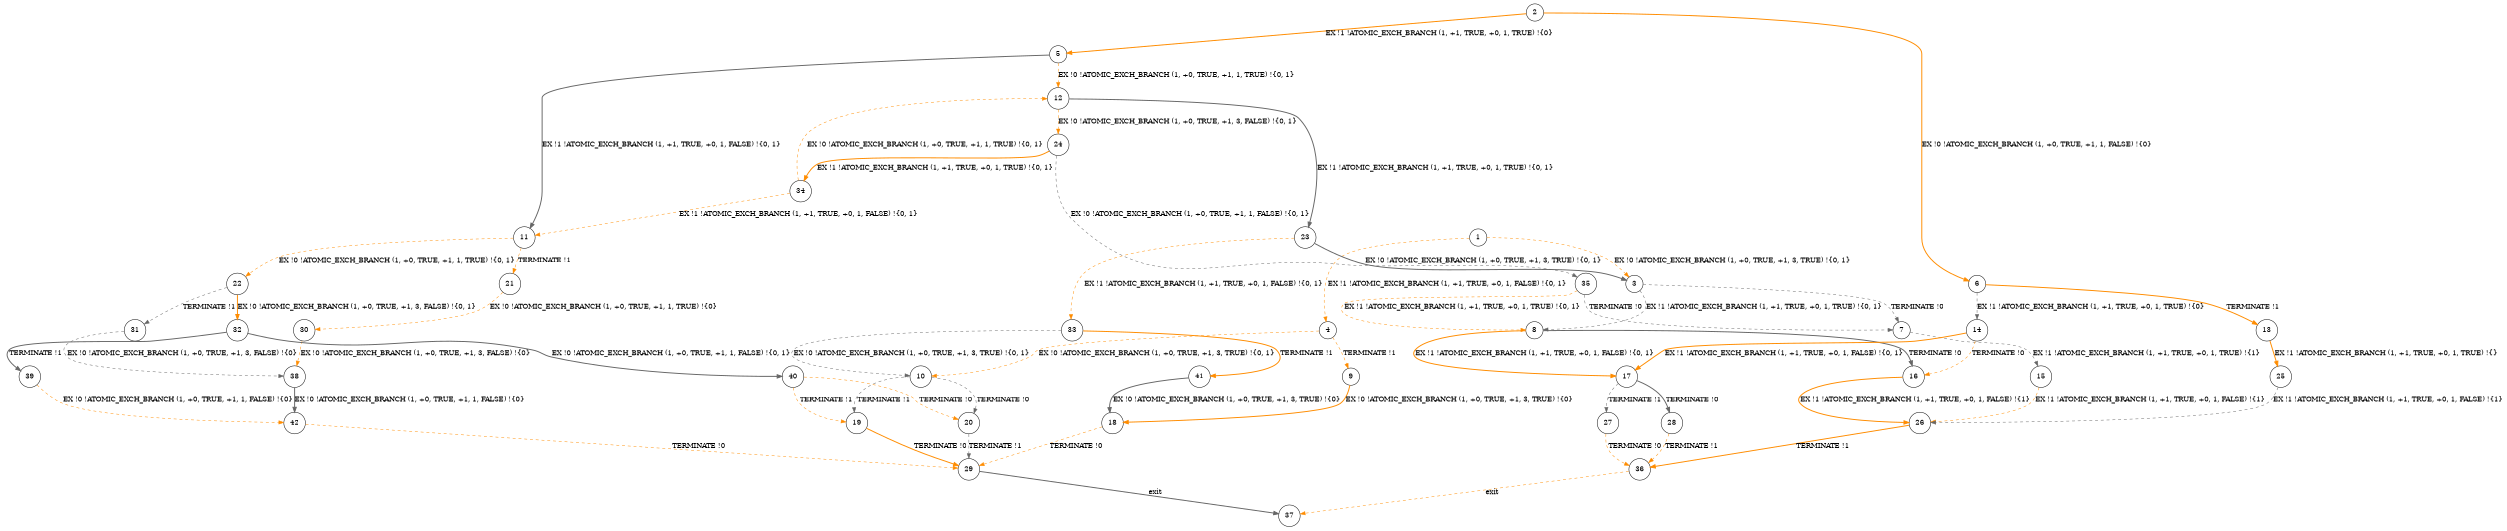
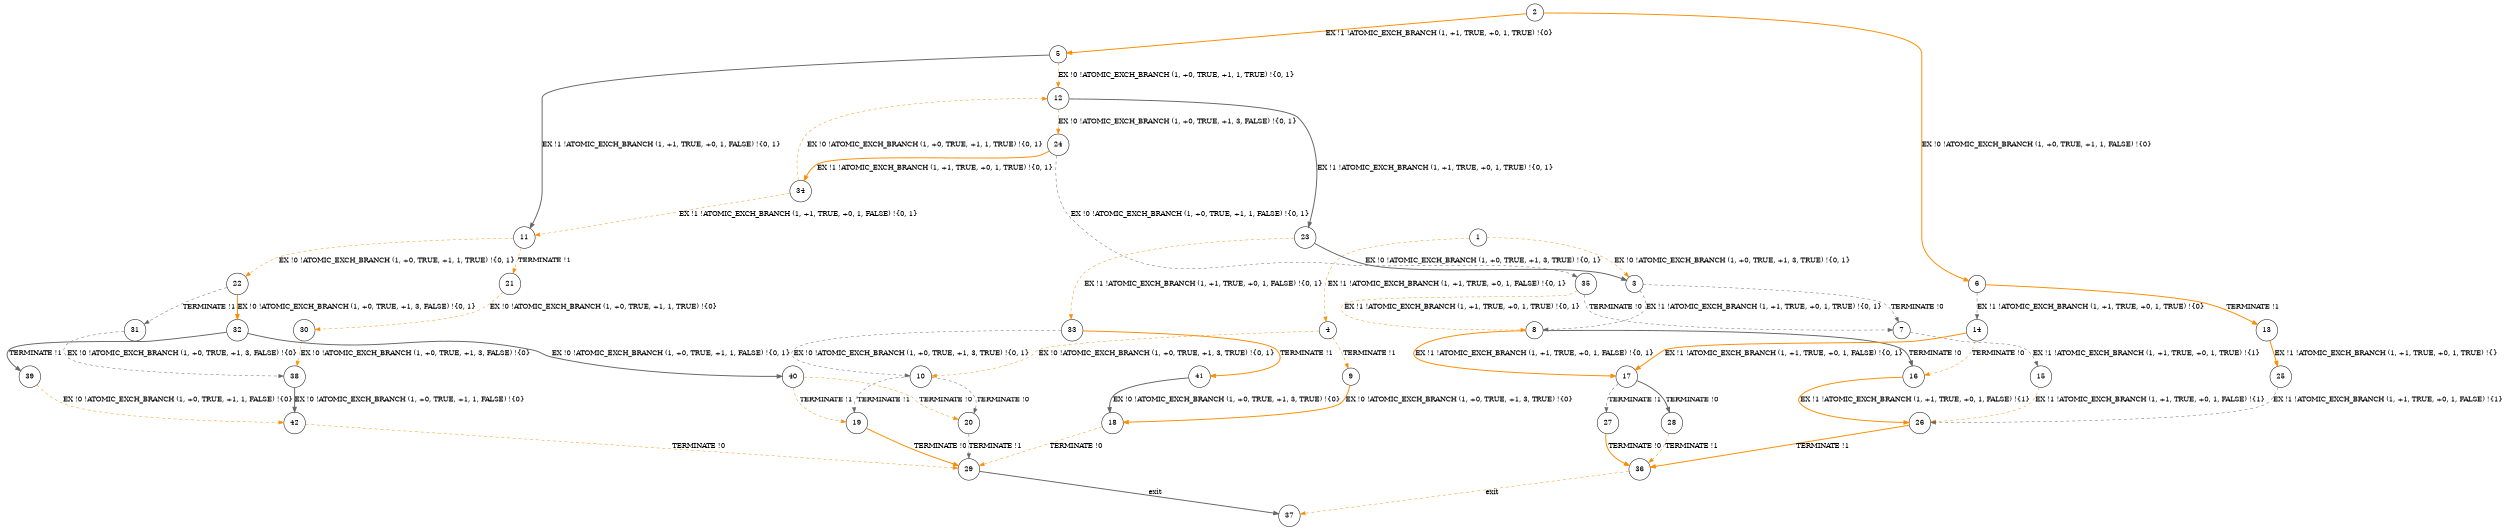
edge "27" -> "36": style dashed -> bold
